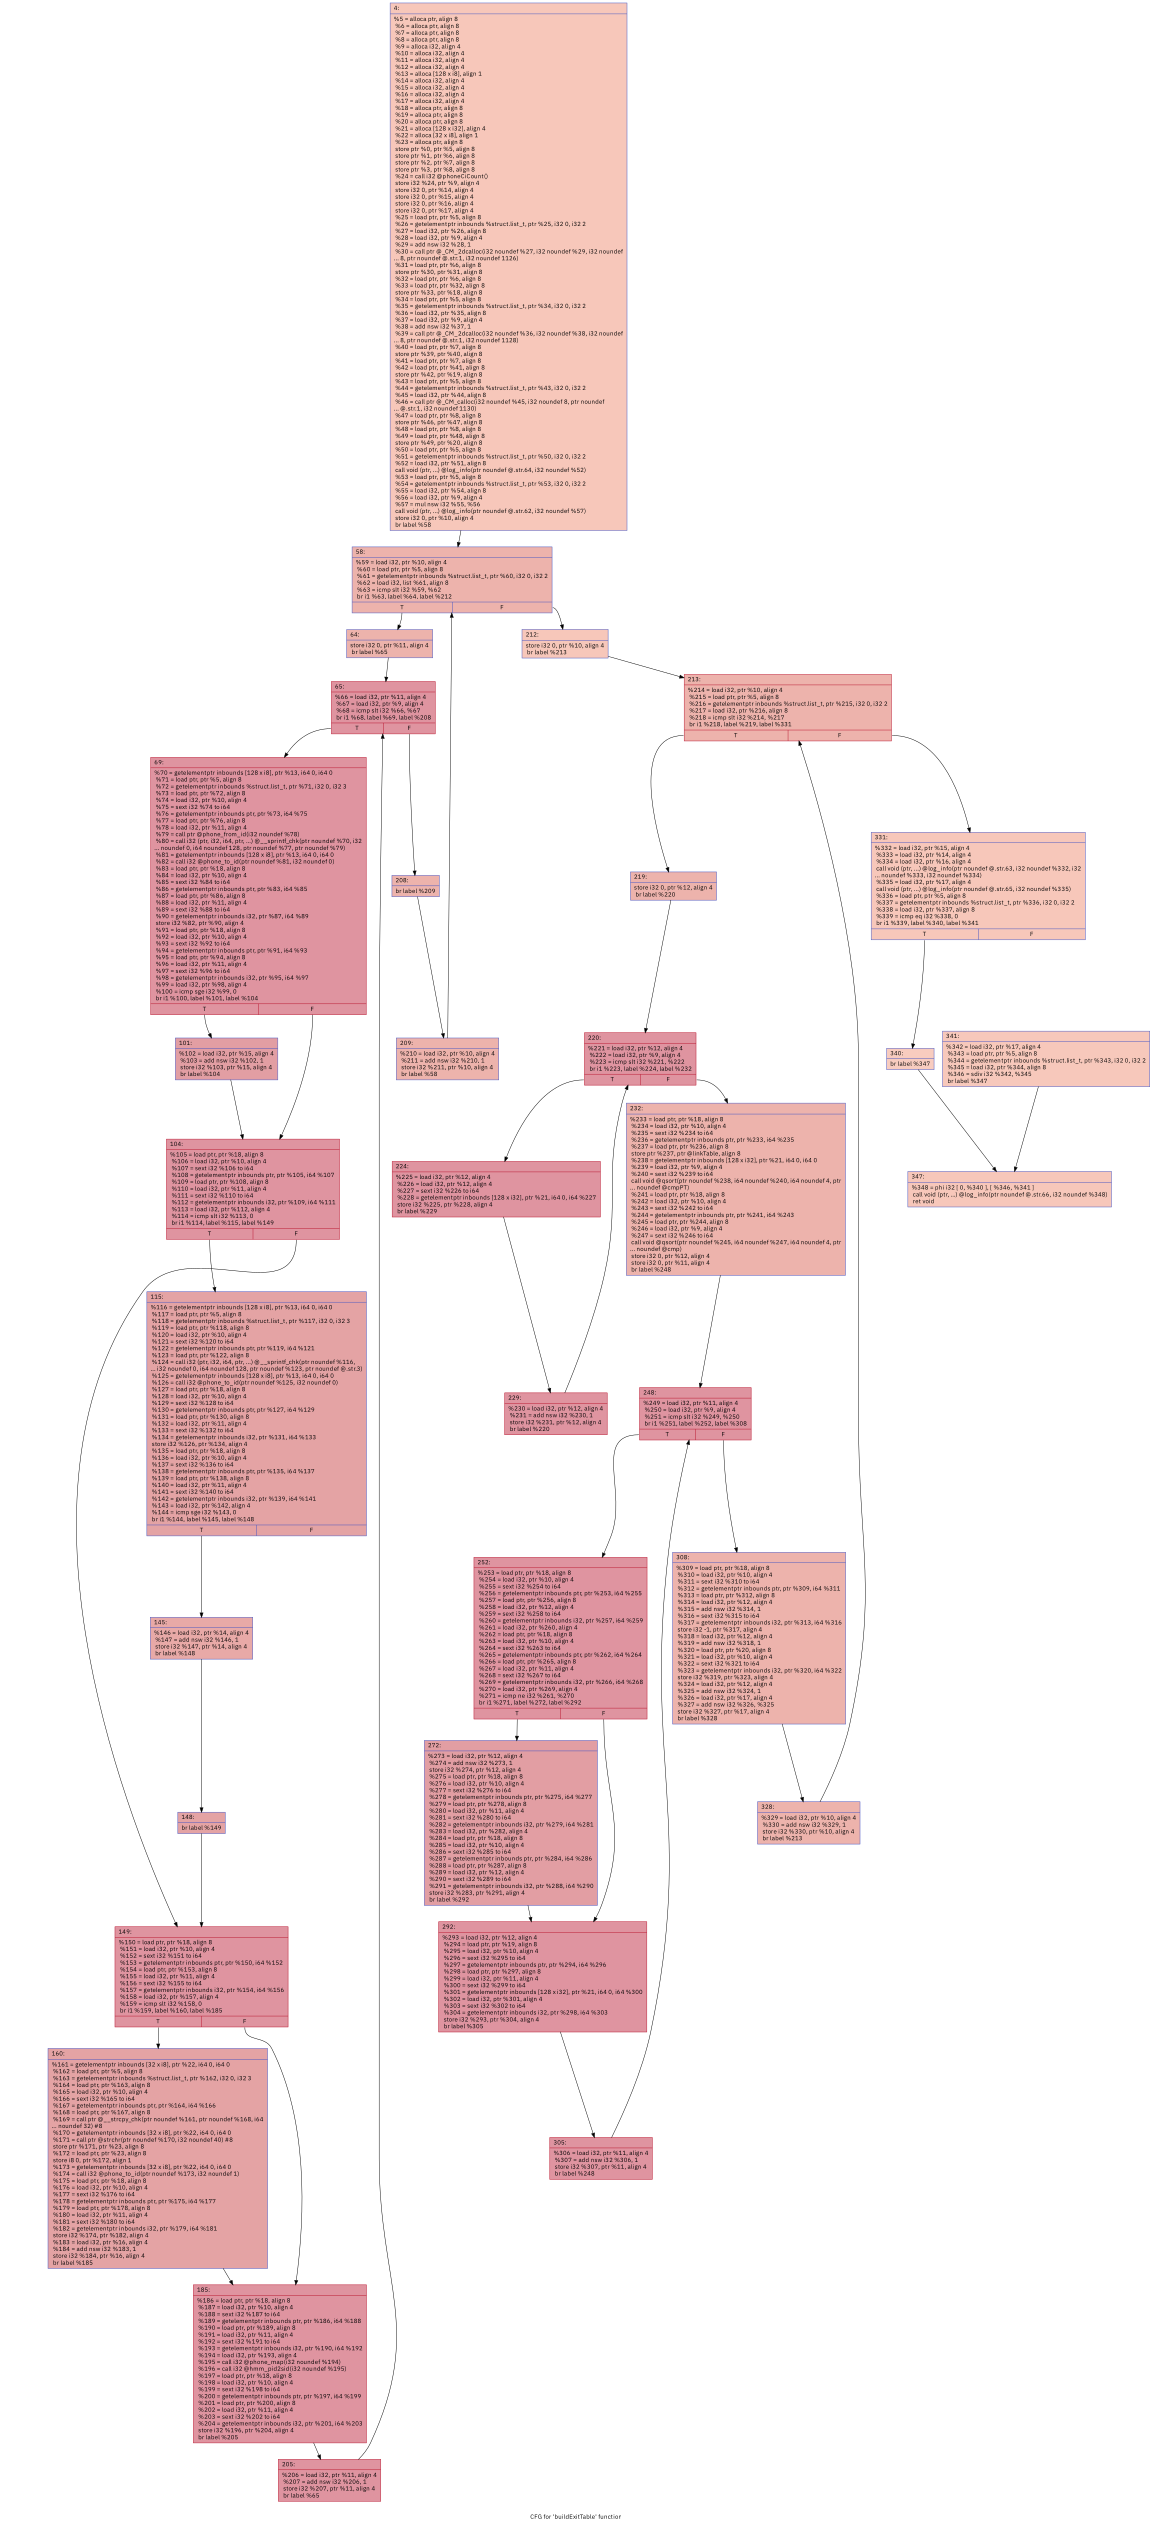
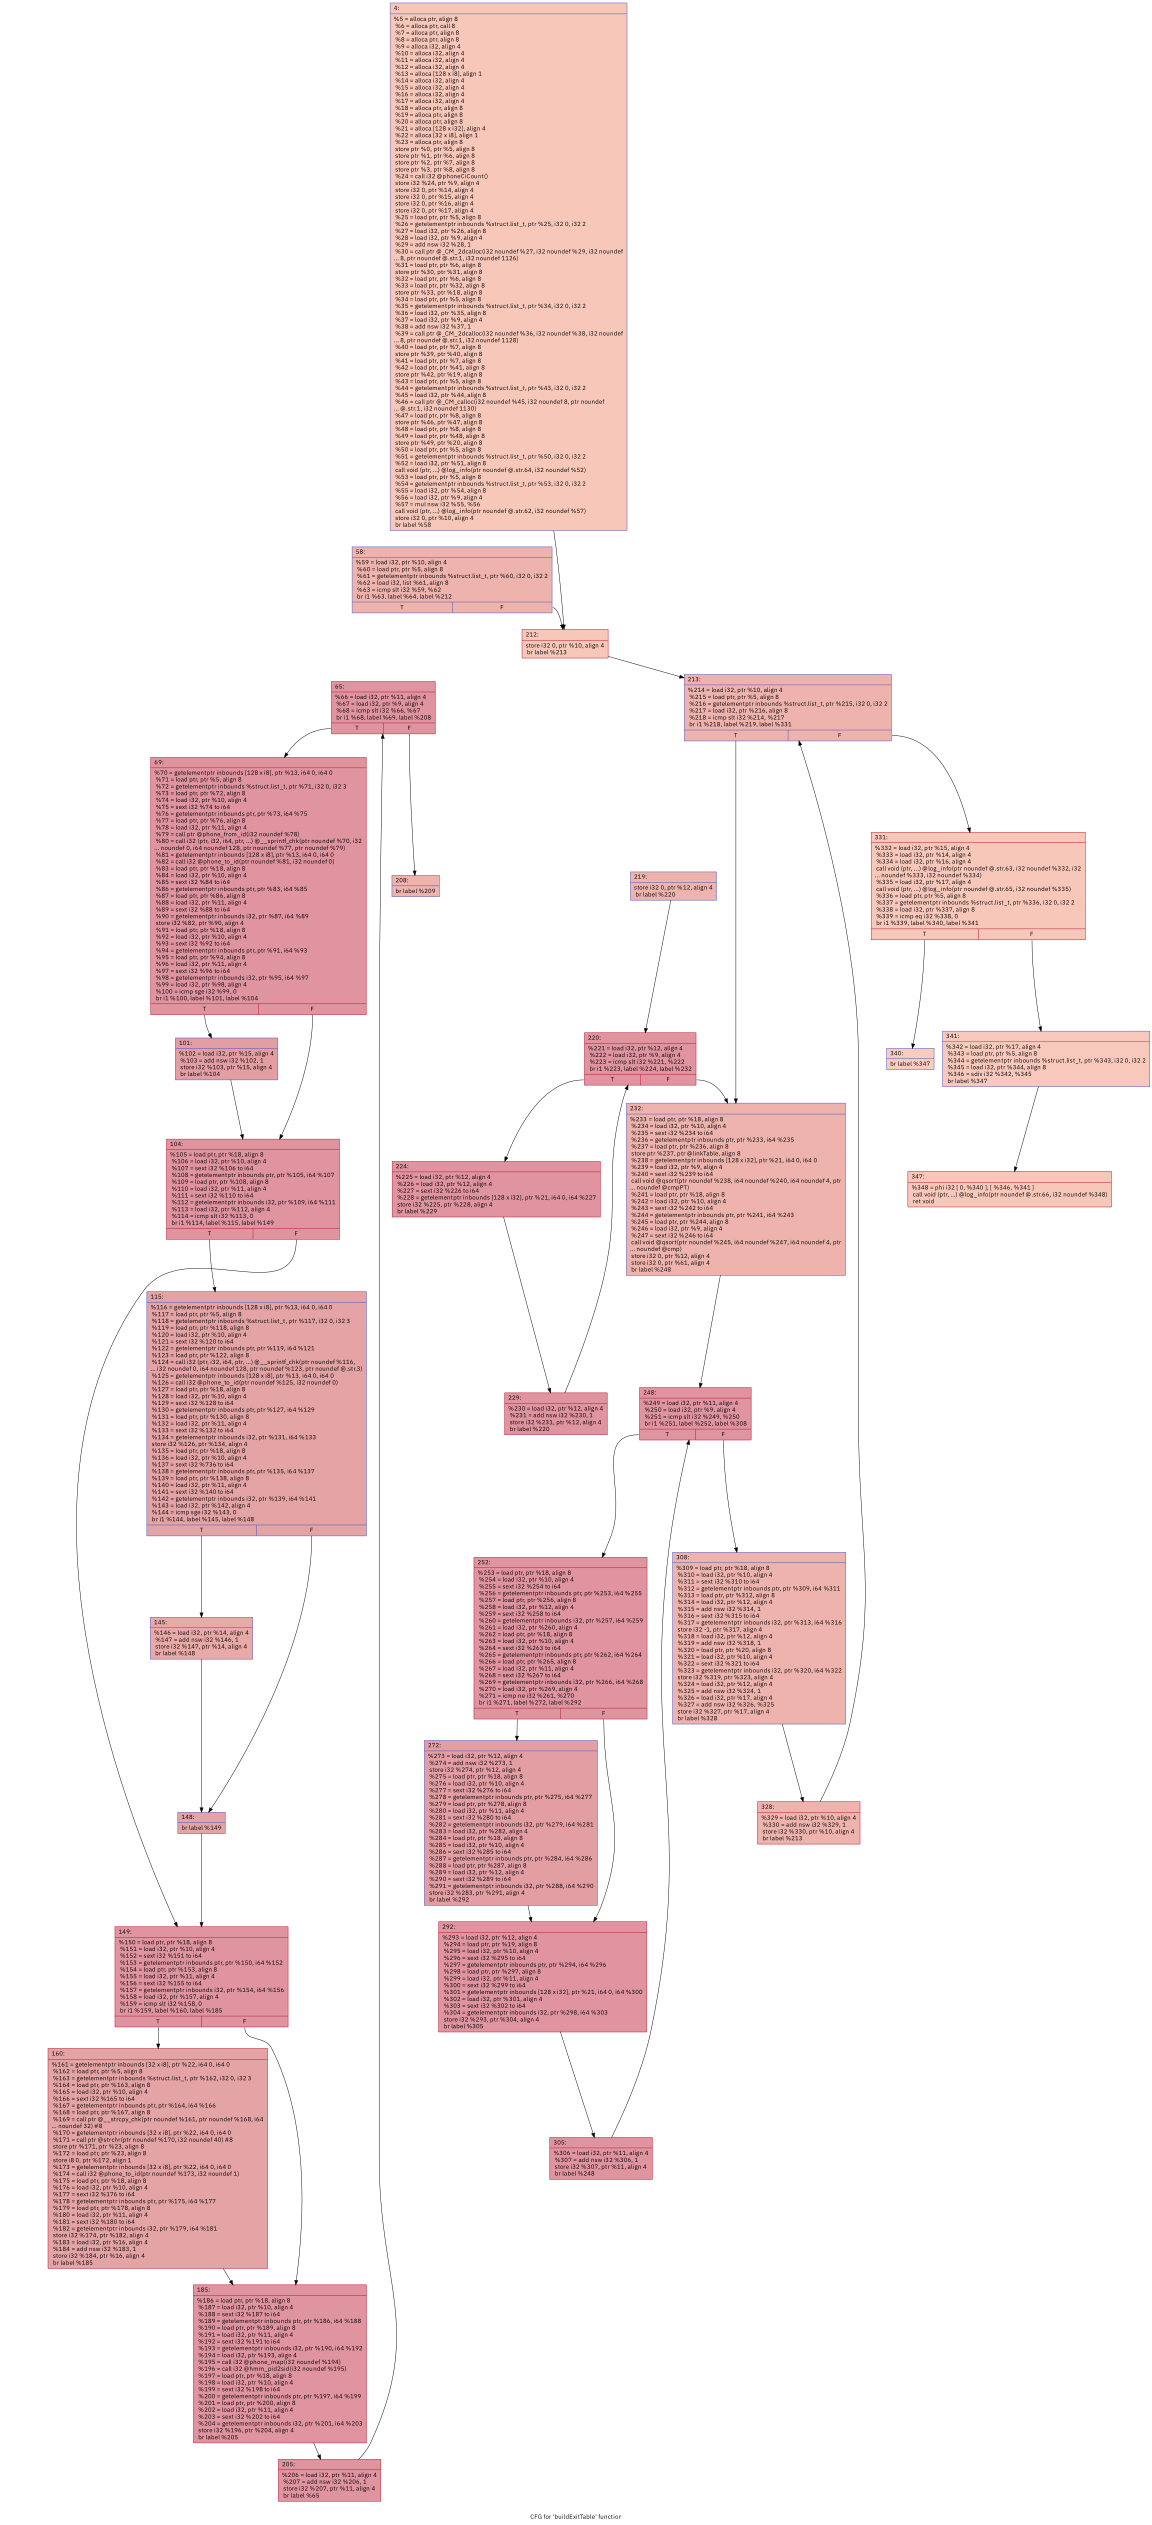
node "4:": text "%6 = alloca ptr, align 8" -> "%6 = alloca ptr, call 8"
edge "4:" -> "58:": now "4:" -> "212:"
node "64:": removed
node "212:": color #3d50c3ff -> #b70d28ff
node "213:": color #b70d28ff -> #3d50c3ff
edge "213:" -> "219:": now "213:" -> "232:"
node "331:": color #3d50c3ff -> #b70d28ff
edge "331:" -> "341:": added
node "209:": removed
edge "340:" -> "347:": removed
node "347:": color #3d50c3ff -> #b70d28ff
node "232:": text "store i32 0, ptr %11, align 4" -> "store i32 0, ptr %61, align 4"
node "115:": text "%137 = sext i32 %136 to i64" -> "%137 = sext i32 %736 to i64"
edge "115:" -> "148:": added
node "328:": color #3d50c3ff -> #b70d28ff
node "160:": color #3d50c3ff -> #b70d28ff
